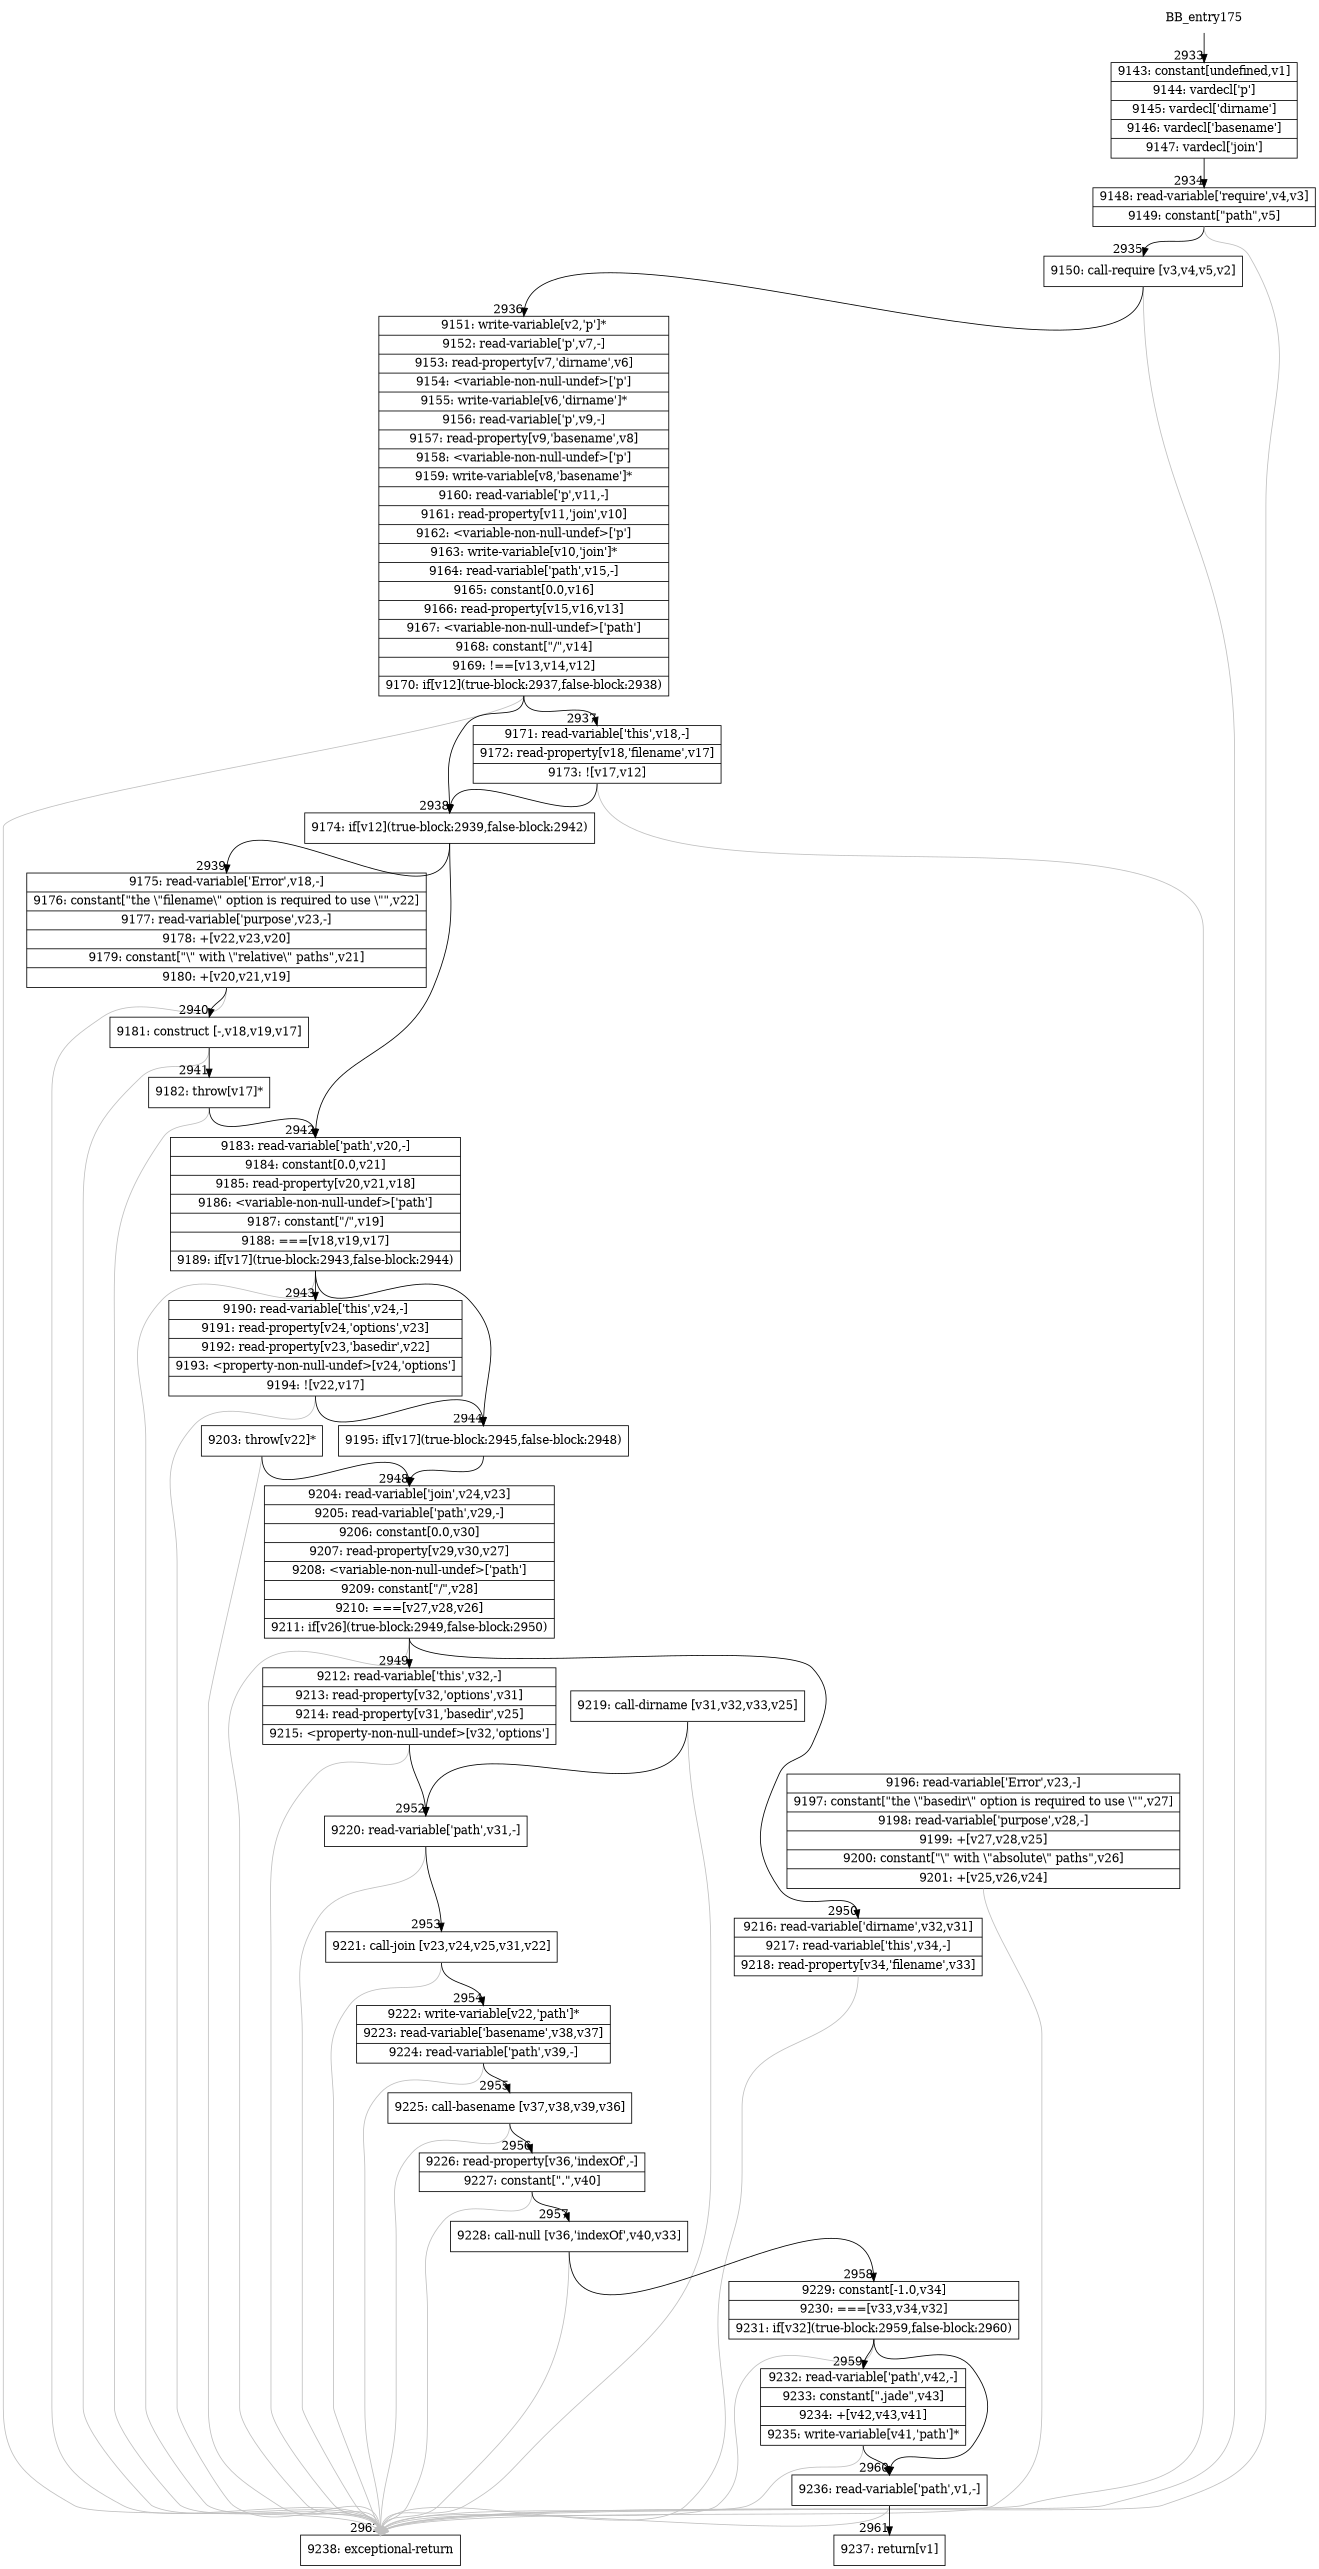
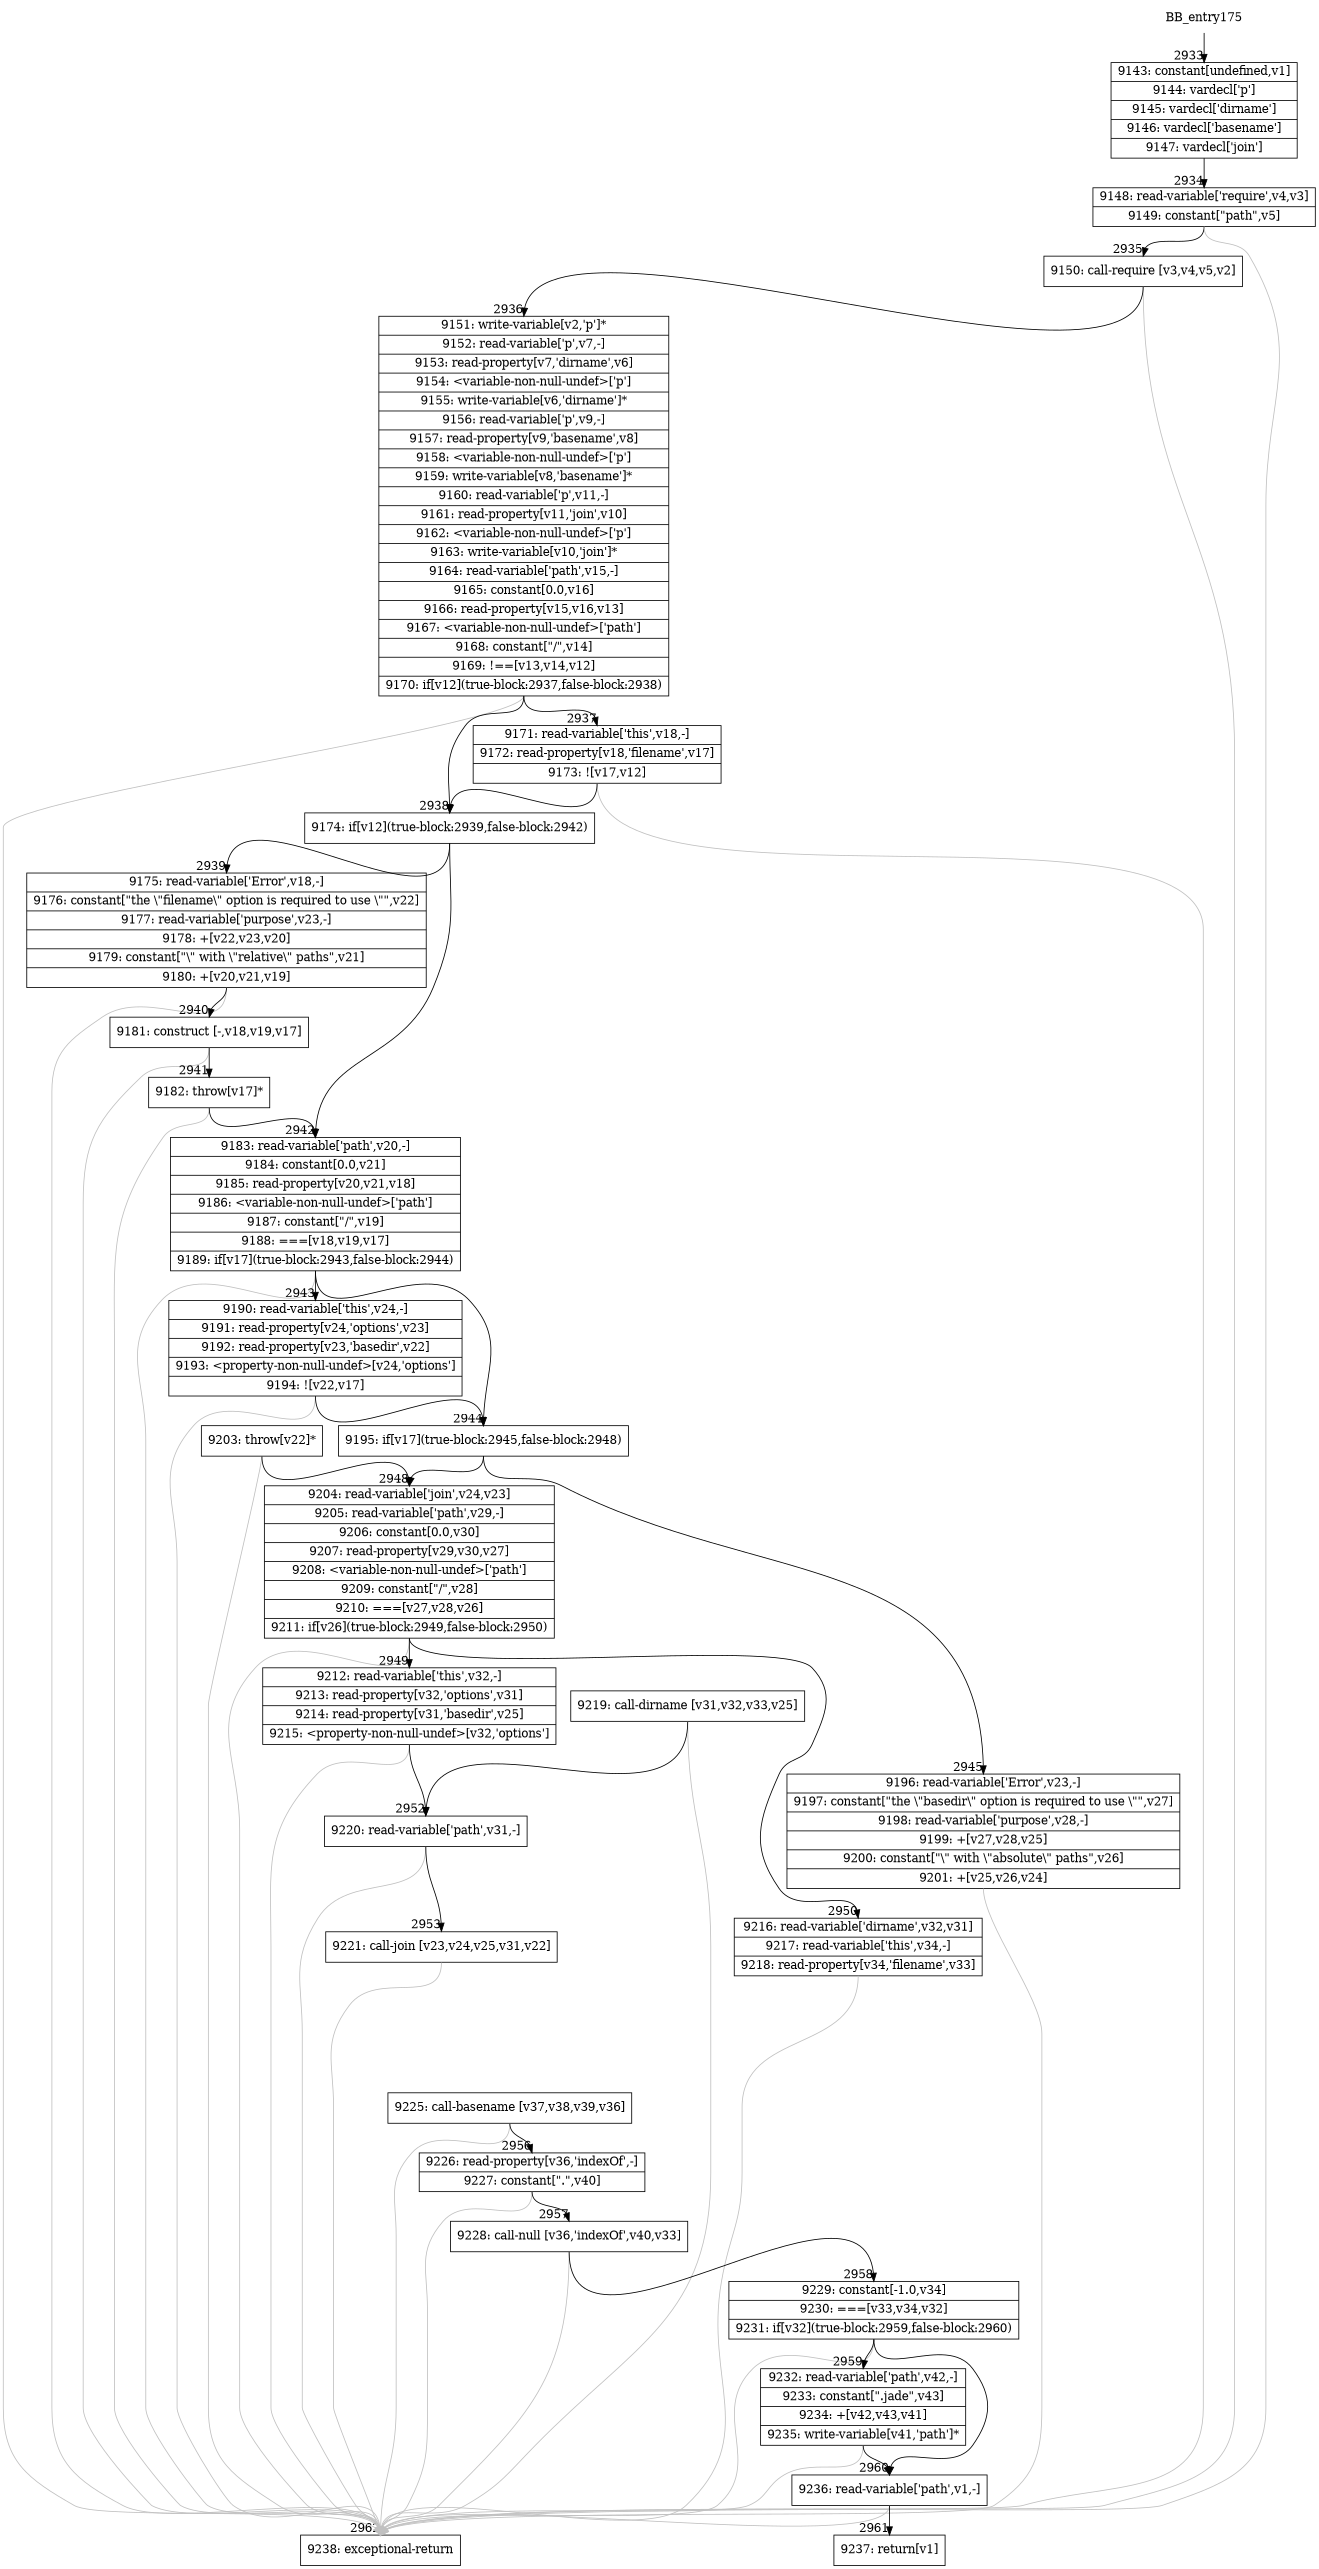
edge "9195: if[v17](true-block:2945,false-block:2948)" -> "9196: read-variable['Error',v23,-]": added
node "9222: write-variable[v22,'path']*": removed
